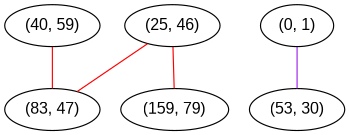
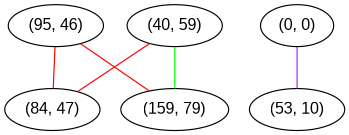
node "(25, 46)": label "(25, 46)" -> "(95, 46)"
node "(0, 1)": label "(0, 1)" -> "(0, 0)"
edge "(40, 59)" -- "(159, 79)": added
node "(83, 47)": label "(83, 47)" -> "(84, 47)"
node "(53, 30)": label "(53, 30)" -> "(53, 10)"
